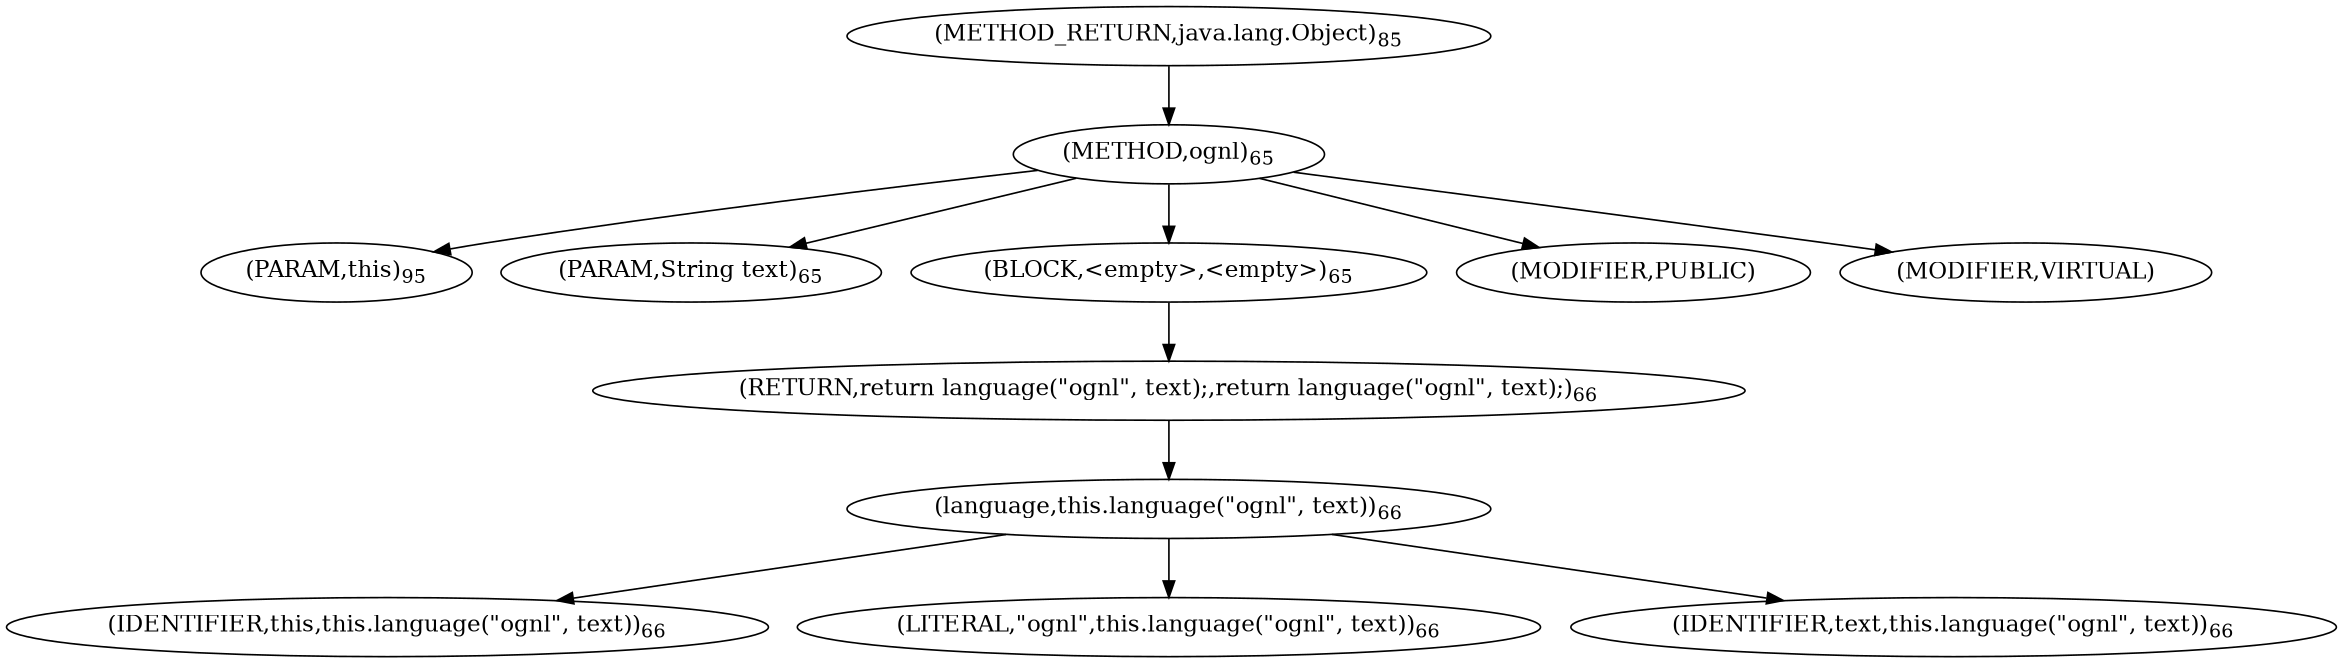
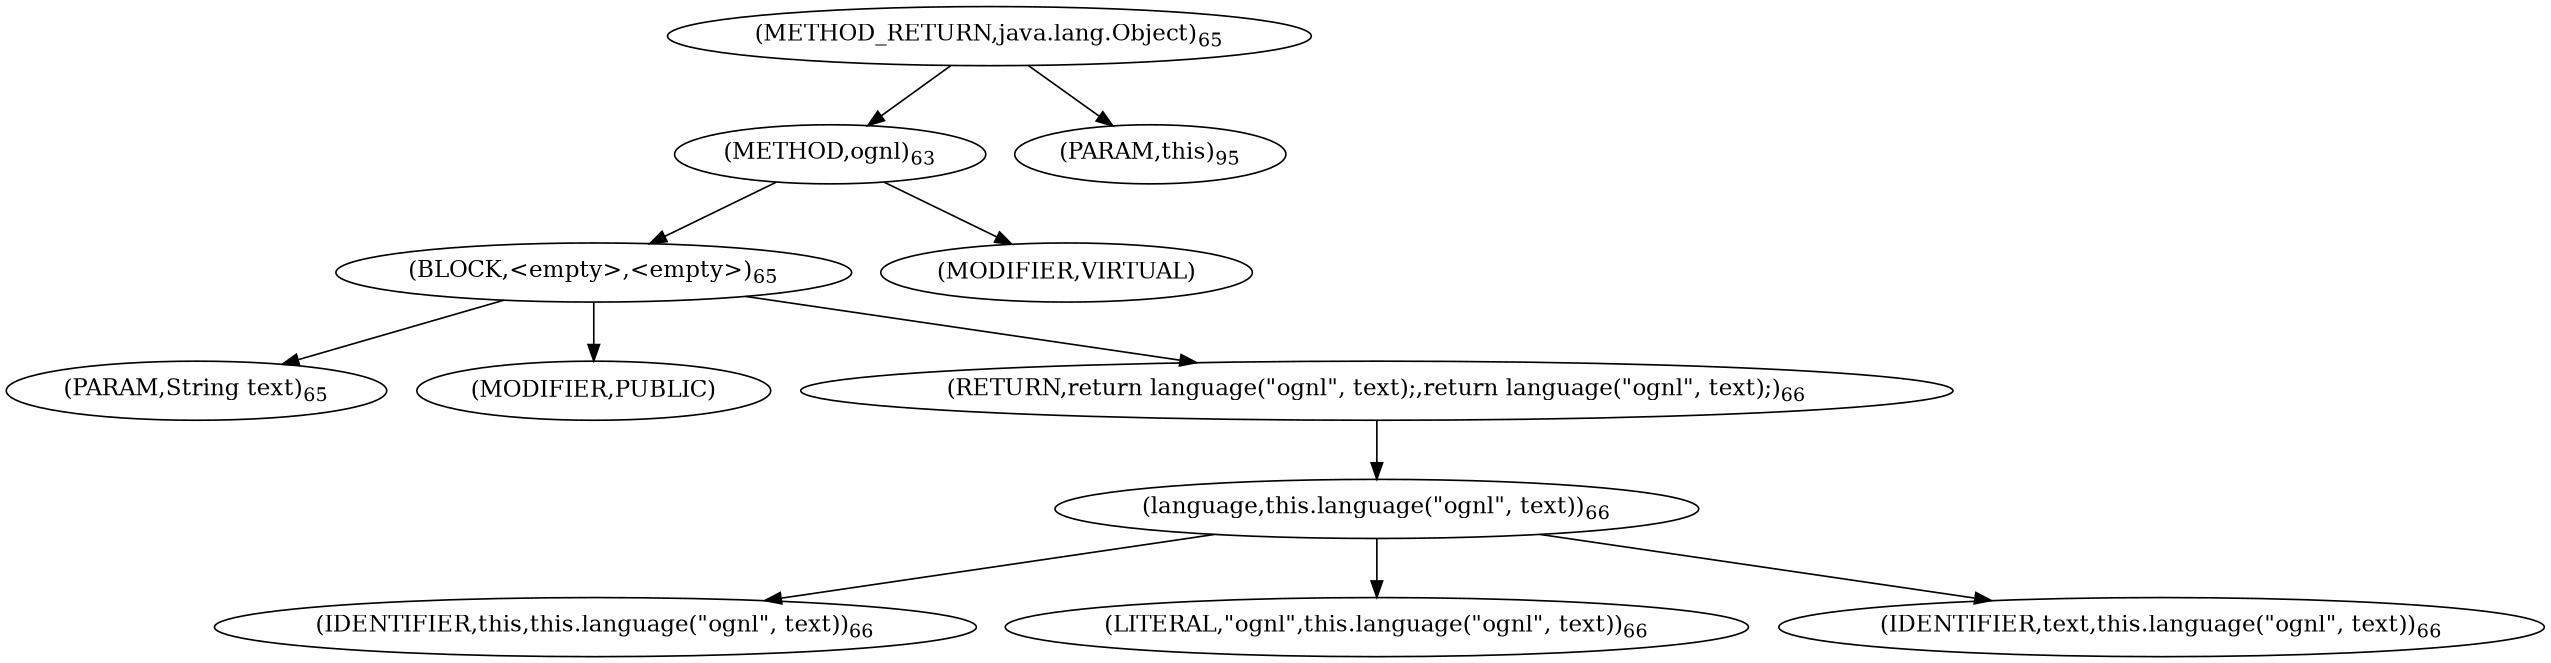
node "(METHOD_RETURN,java.lang.Object)": text "85" -> "65"
node "(METHOD,ognl)": text "65" -> "63"
edge "(METHOD,ognl)" -> "(PARAM,this)": now "(METHOD_RETURN,java.lang.Object)" -> "(PARAM,this)"
edge "(METHOD,ognl)" -> "(PARAM,String text)": now "(BLOCK,<empty>,<empty>)" -> "(PARAM,String text)"
edge "(METHOD,ognl)" -> "(MODIFIER,PUBLIC)": now "(BLOCK,<empty>,<empty>)" -> "(MODIFIER,PUBLIC)"
